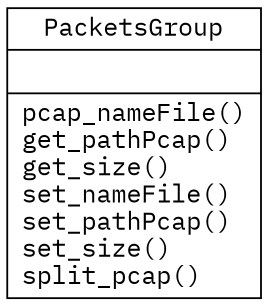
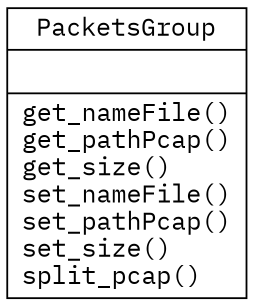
node "PacketsGroup": text "pcap_nameFile()" -> "get_nameFile()"
